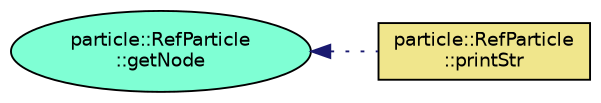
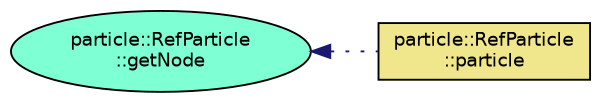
node "particle::RefParticle ::printStr": label "particle::RefParticle ::printStr" -> "particle::RefParticle ::particle"
